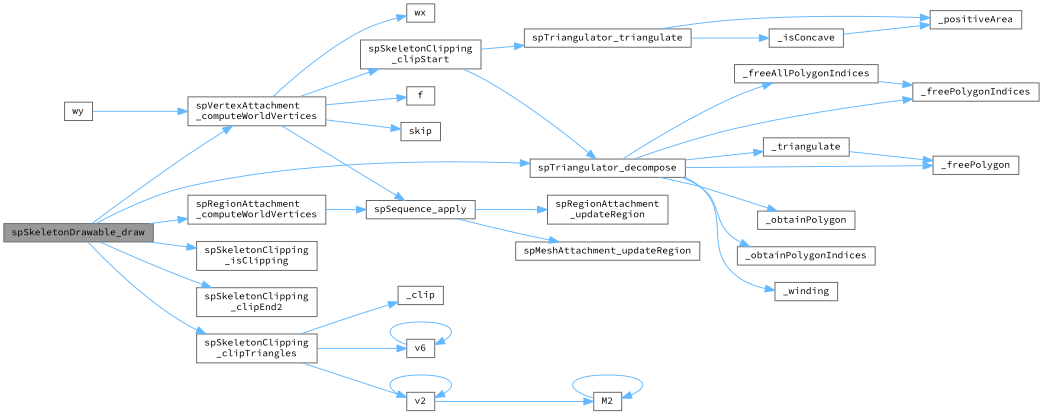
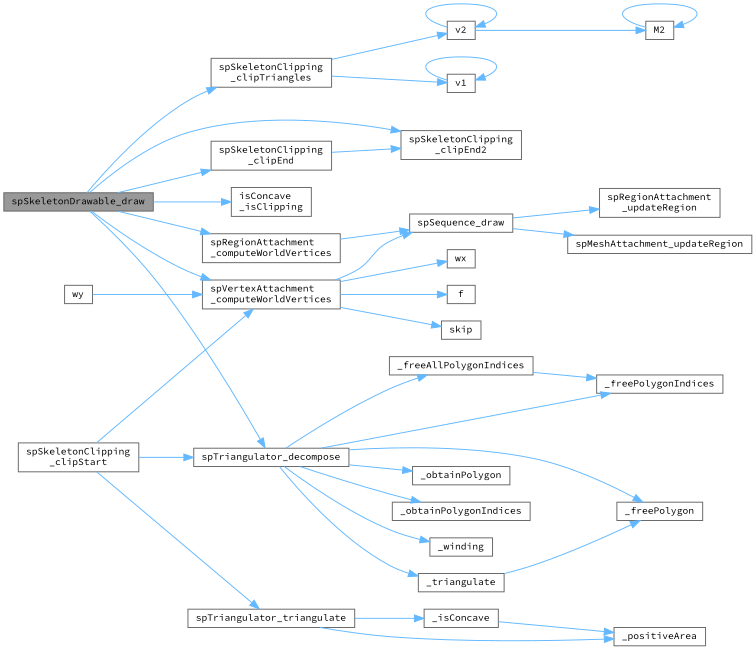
edge "spVertexAttachment _computeWorldVertices" -> "spSkeletonClipping _clipStart": reversed
node "spSkeletonClipping _clipEnd": added
node "spSequence_apply": label "spSequence_apply" -> "spSequence_draw"
node "spSkeletonClipping _isClipping": label "spSkeletonClipping _isClipping" -> "isConcave _isClipping"
node "_clip": removed
node "v6": label "v6" -> "v1"
